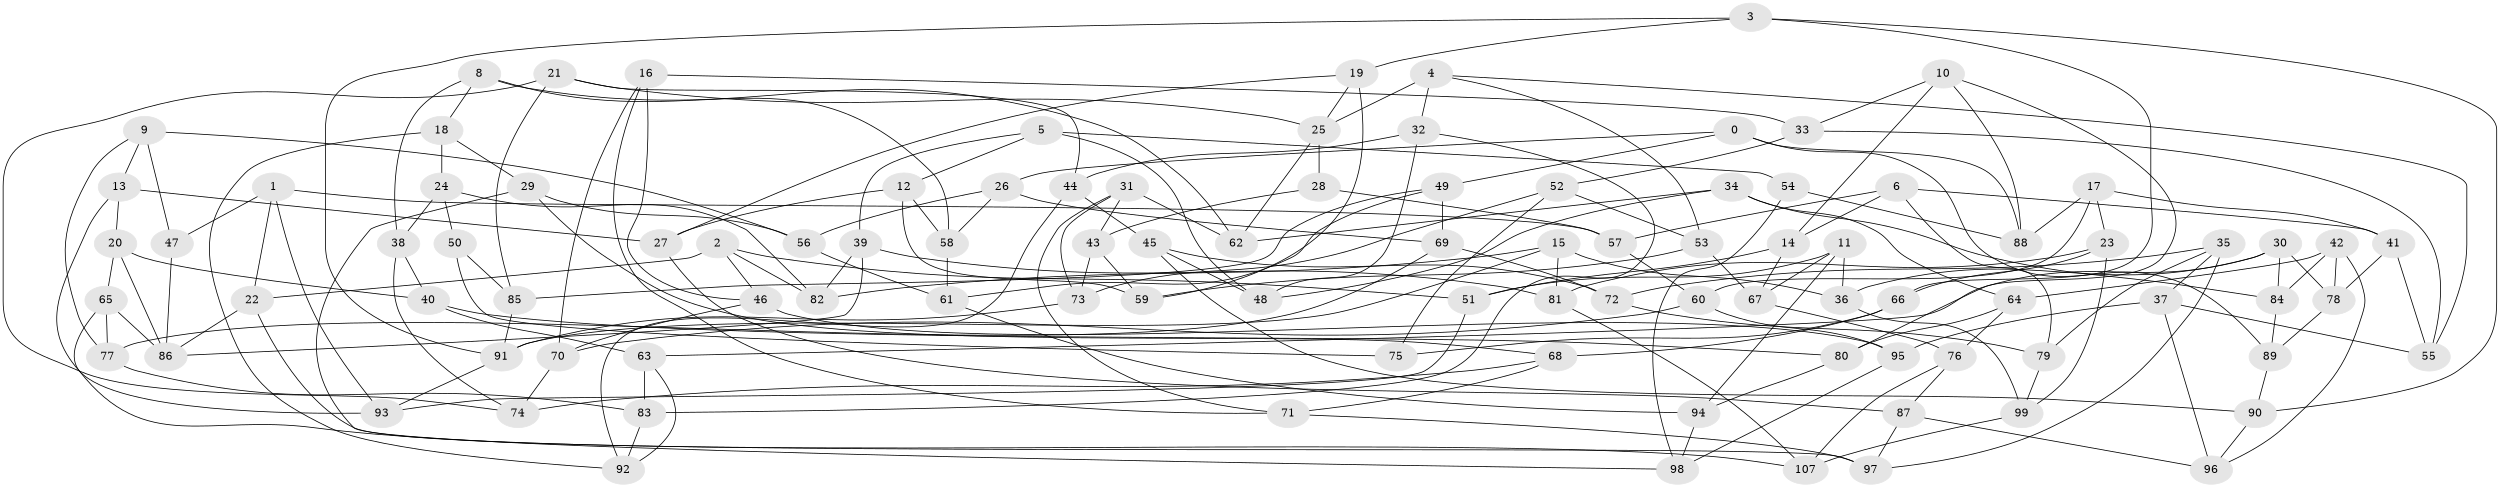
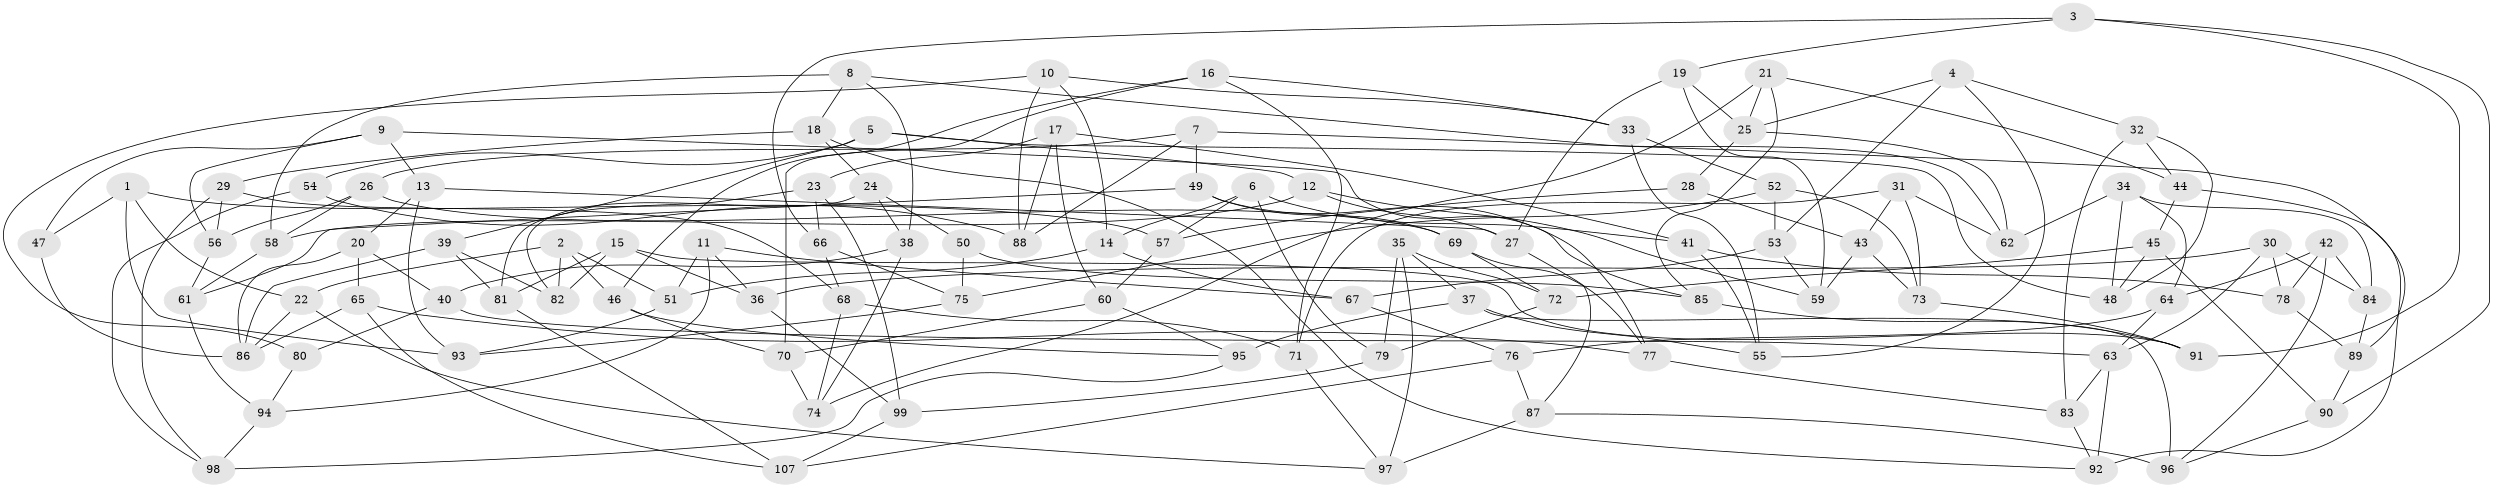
node "0": label "0" -> "7"
edge "64" -- "80": now "64" -- "63"
edge "91" -- "93": now "75" -- "93"
